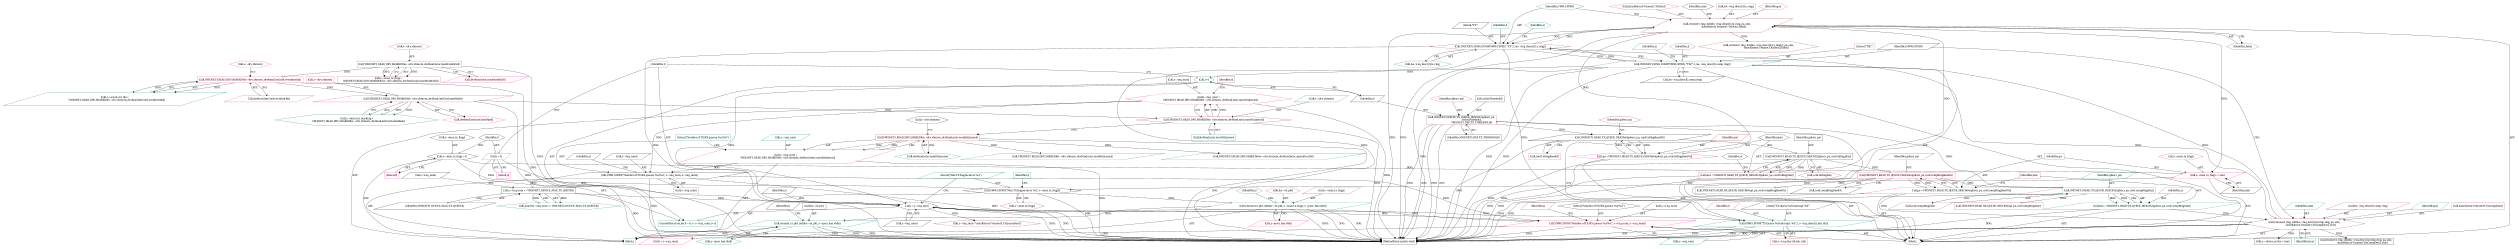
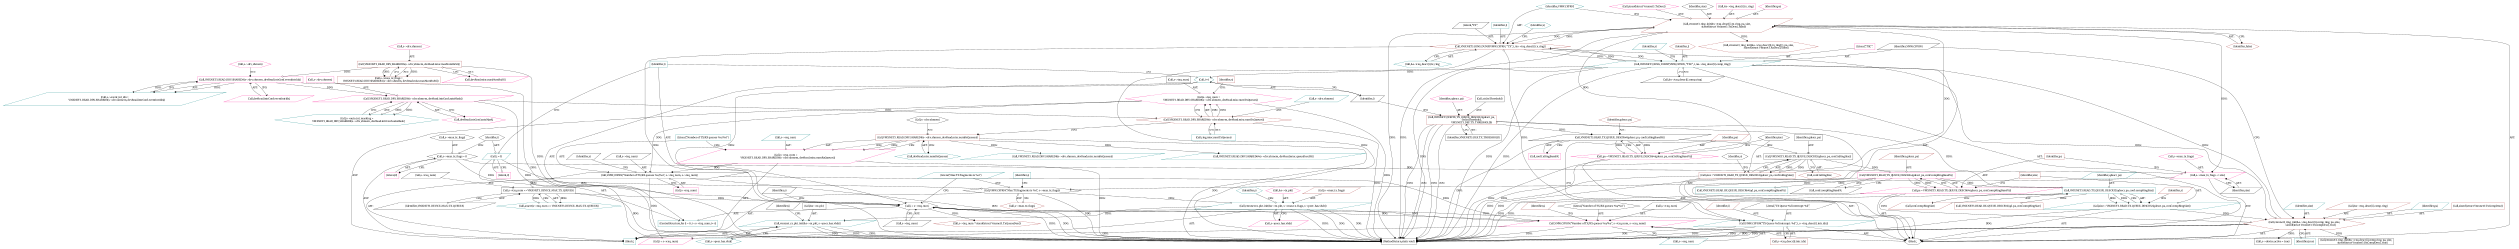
node "(Call,devRead.misc.numTxQueues)": label "(Call,devRead.misc.numTxQueues)" -> "(Call,ring.misc.numTxQueues)"
